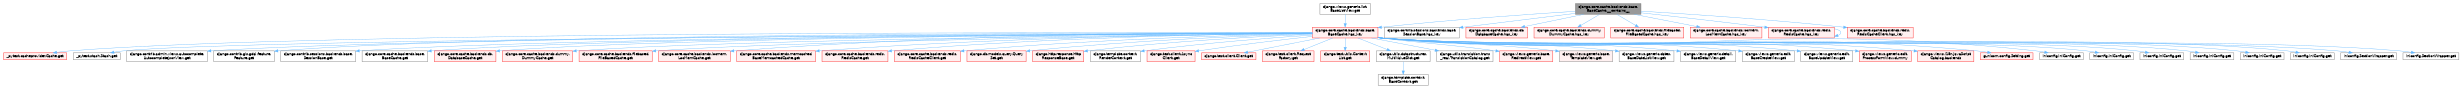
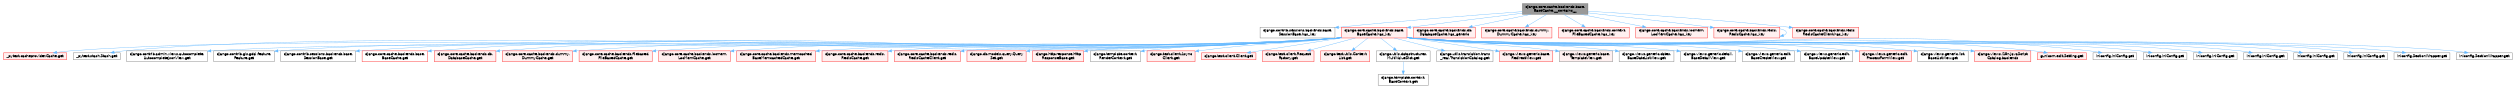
edge "django.views.generic.list. BaseListView.get" -> "django.core.cache.backends.base. BaseCache.has_key": reversed
node "django.core.cache.backends.db. DatabaseCache.has_key": label "django.core.cache.backends.db. DatabaseCache.has_key" -> "django.core.cache.backends.db. DatabaseCache.has_generic"
node "django.core.cache.backends.filebased. FileBasedCache.has_key": label "django.core.cache.backends.filebased. FileBasedCache.has_key" -> "django.core.cache.backends.context. FileBasedCache.has_key"
node "django.core.cache.backends.base. BaseCache.get": color grey40 -> red
node "django.views.generic.edit. ProcessFormView.dummy": label "django.views.generic.edit. ProcessFormView.dummy" -> "django.views.generic.edit. ProcessFormView.get"
node "gunicorn.config.Setting.get": label "gunicorn.config.Setting.get" -> "gunicorn.edit.Setting.get"
